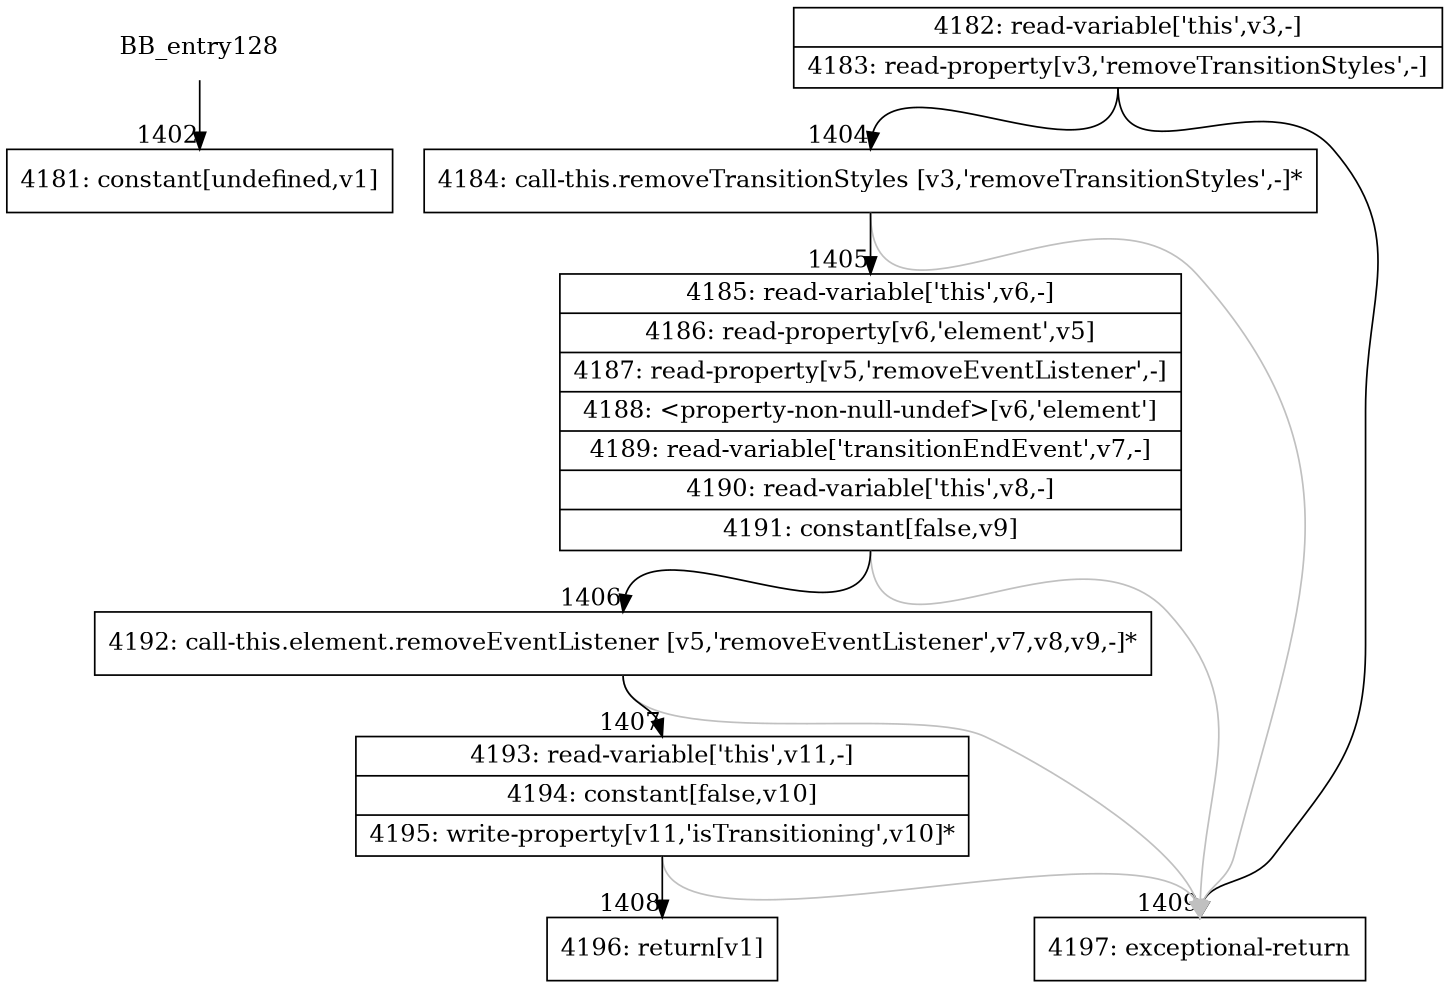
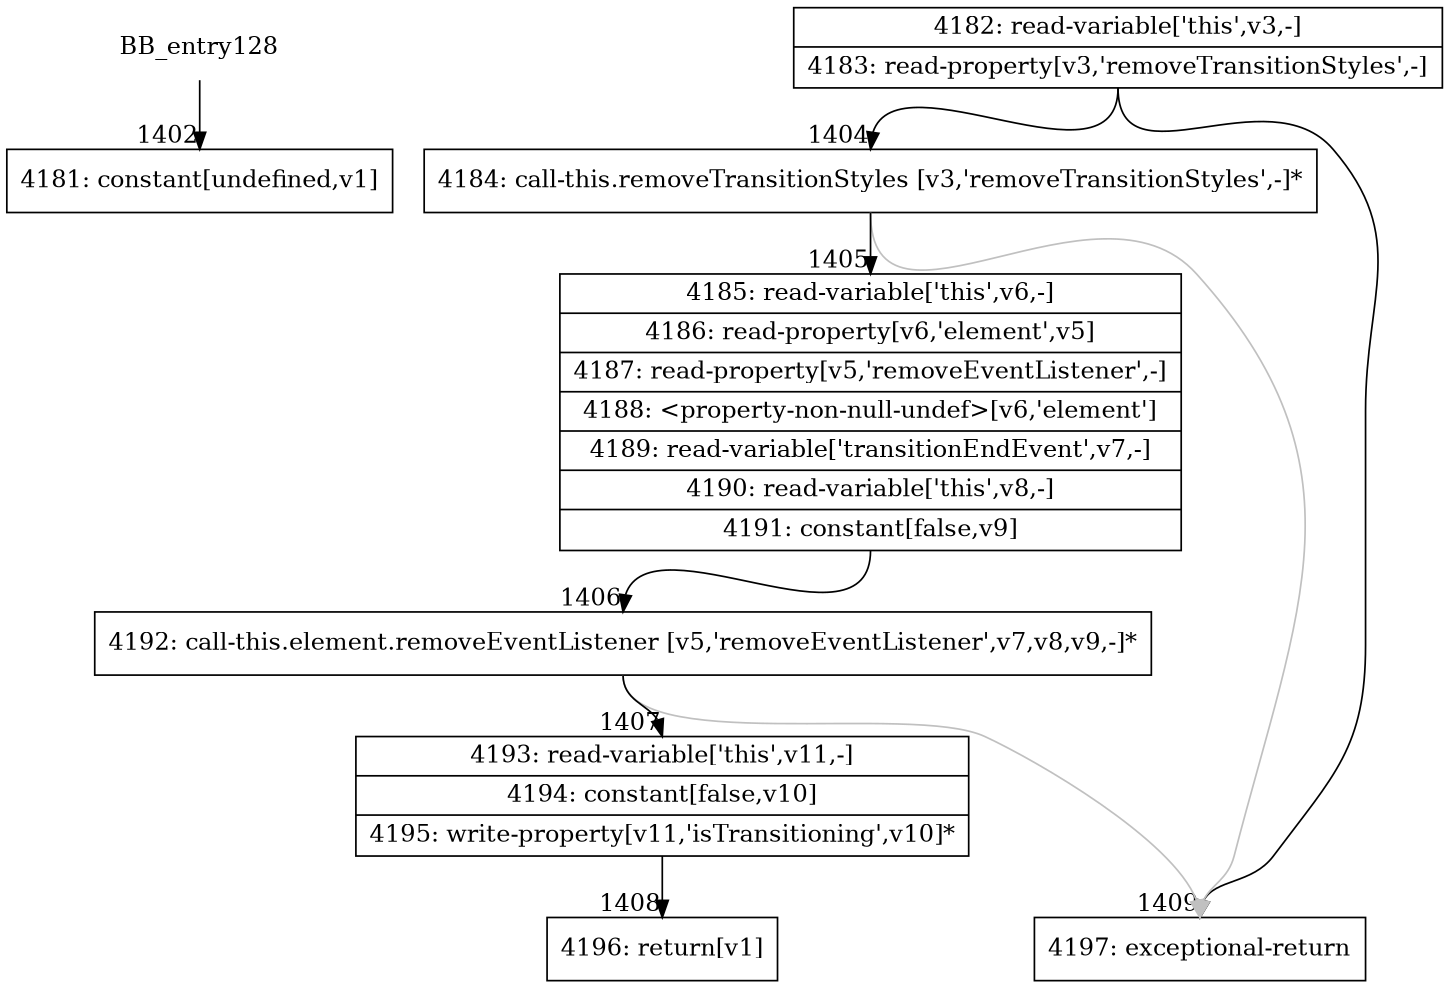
edge "4185: read-variable['this',v6,-]" -> "4197: exceptional-return": removed
edge "4193: read-variable['this',v11,-]" -> "4197: exceptional-return": removed
